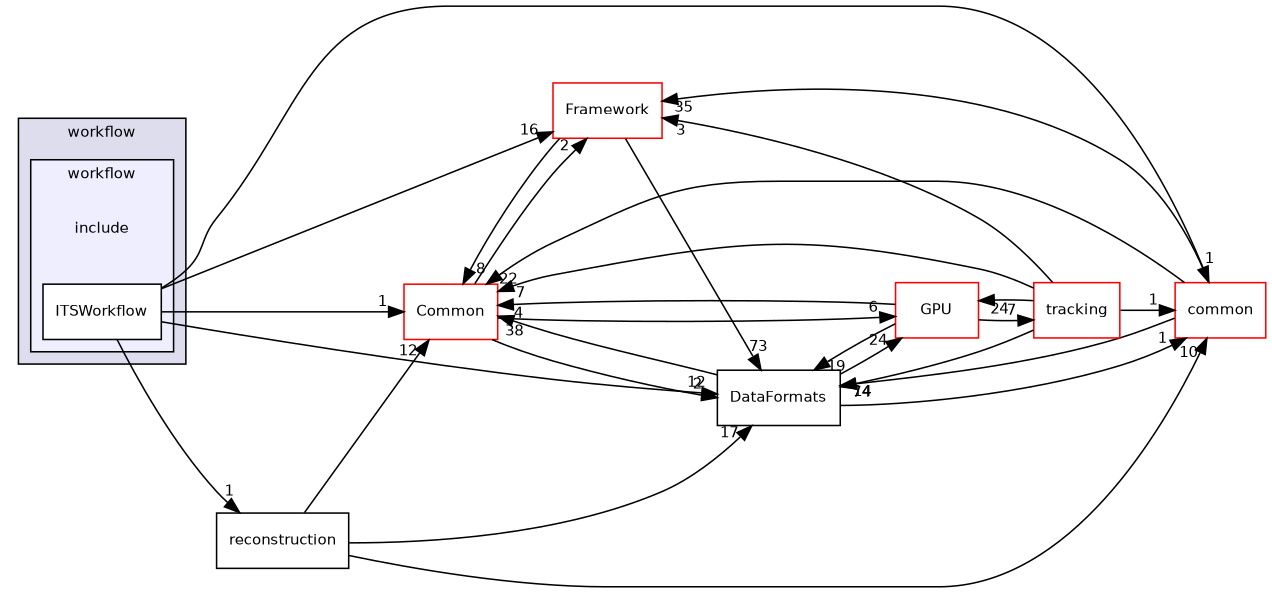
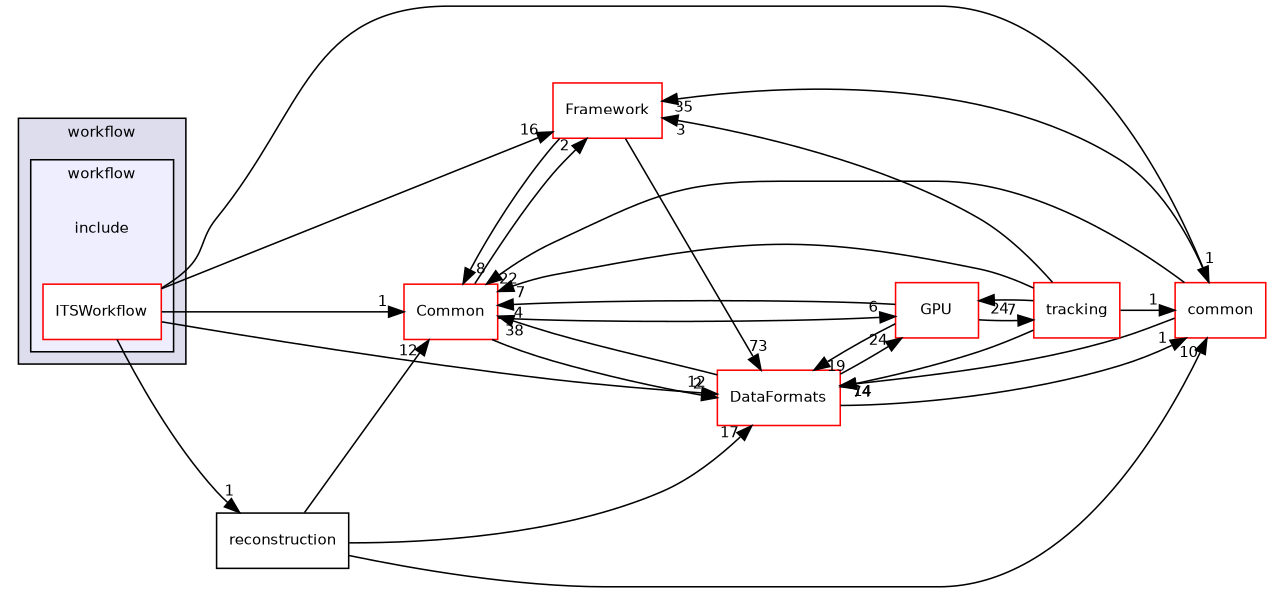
node "ITSWorkflow": color black -> red
node "DataFormats": color black -> red
